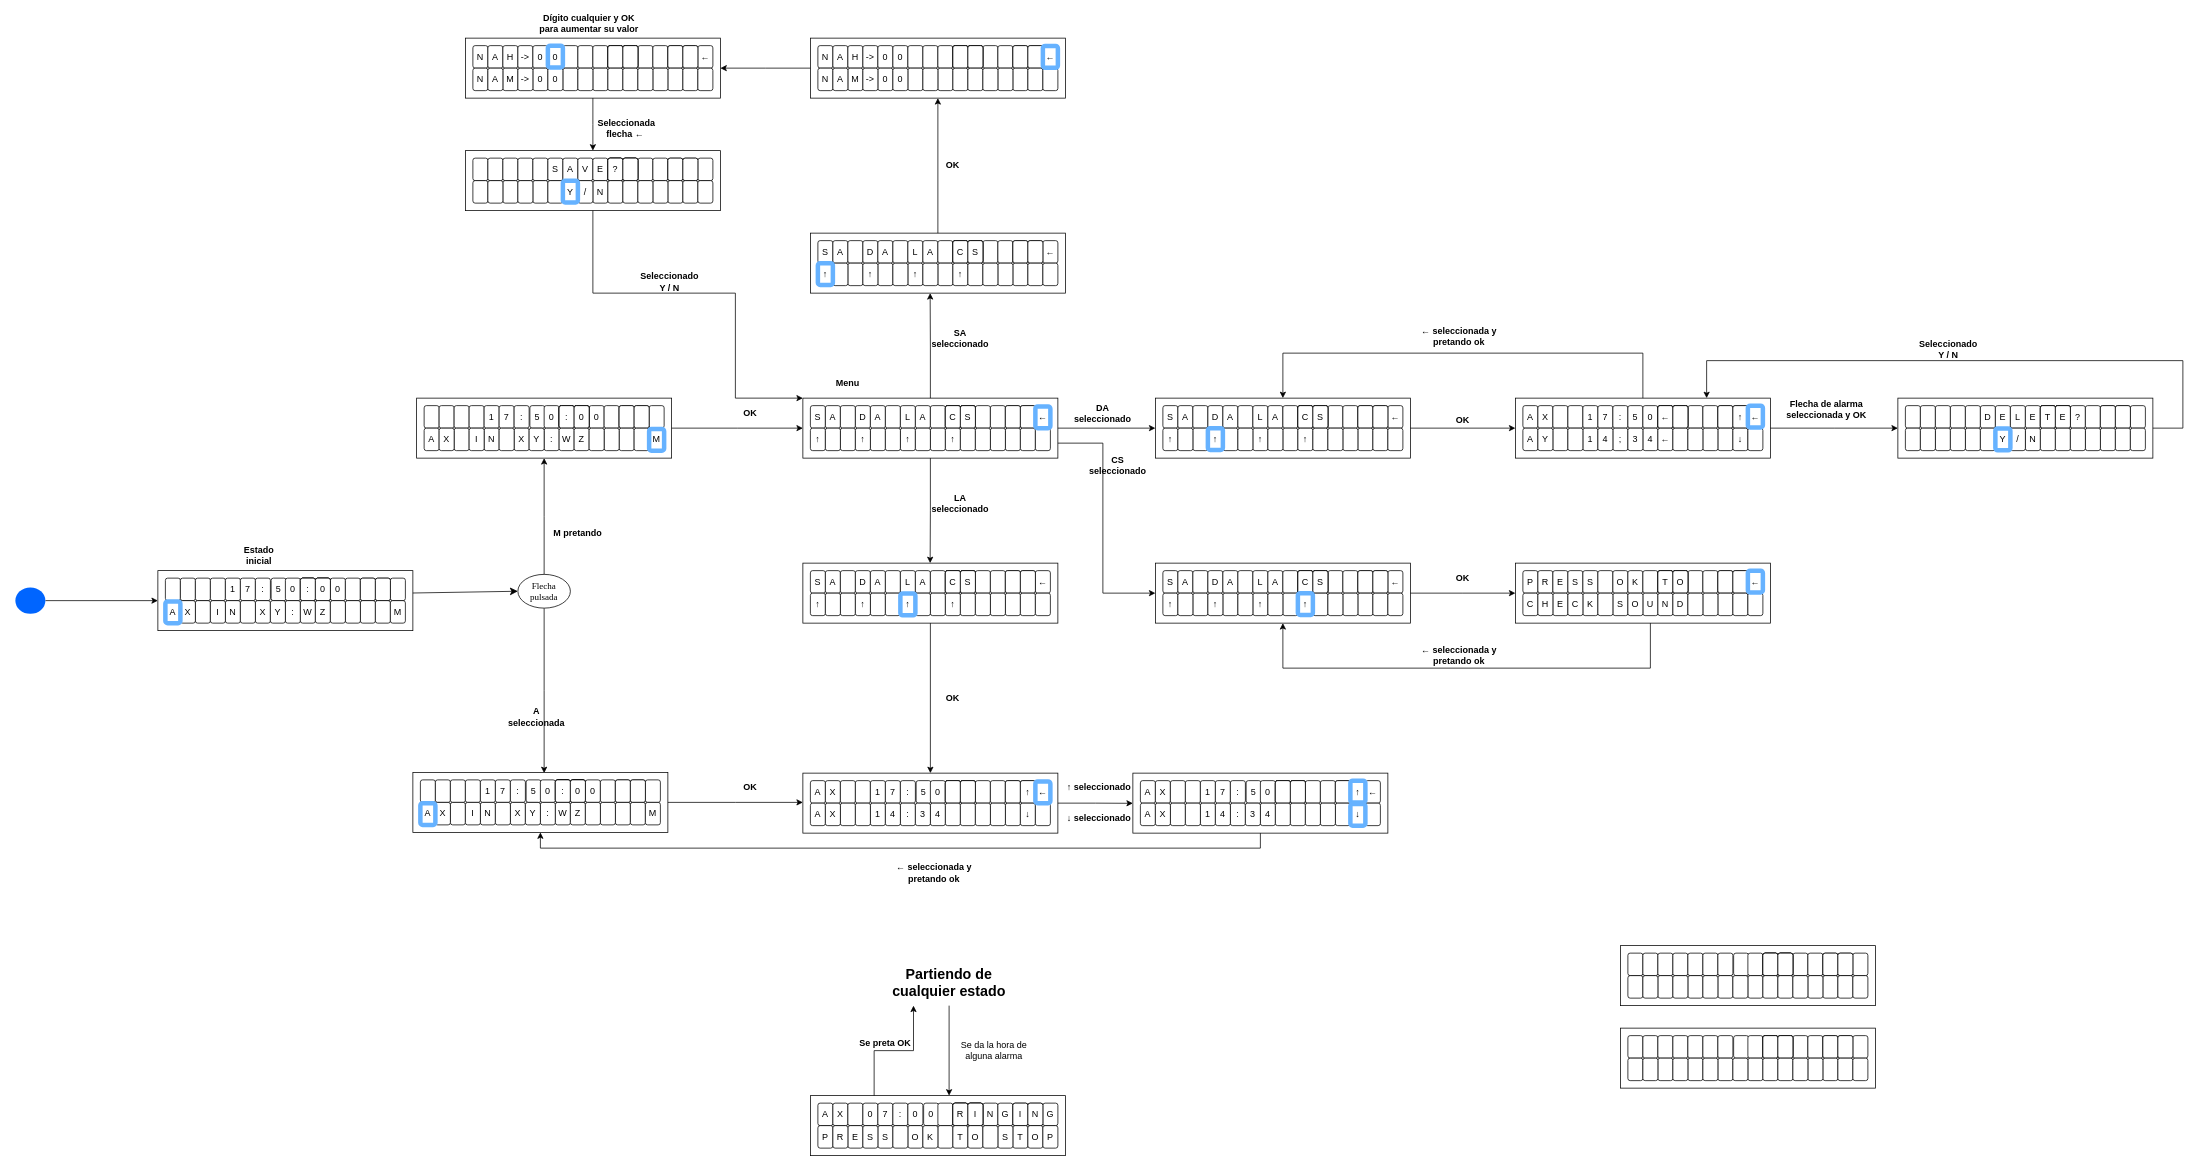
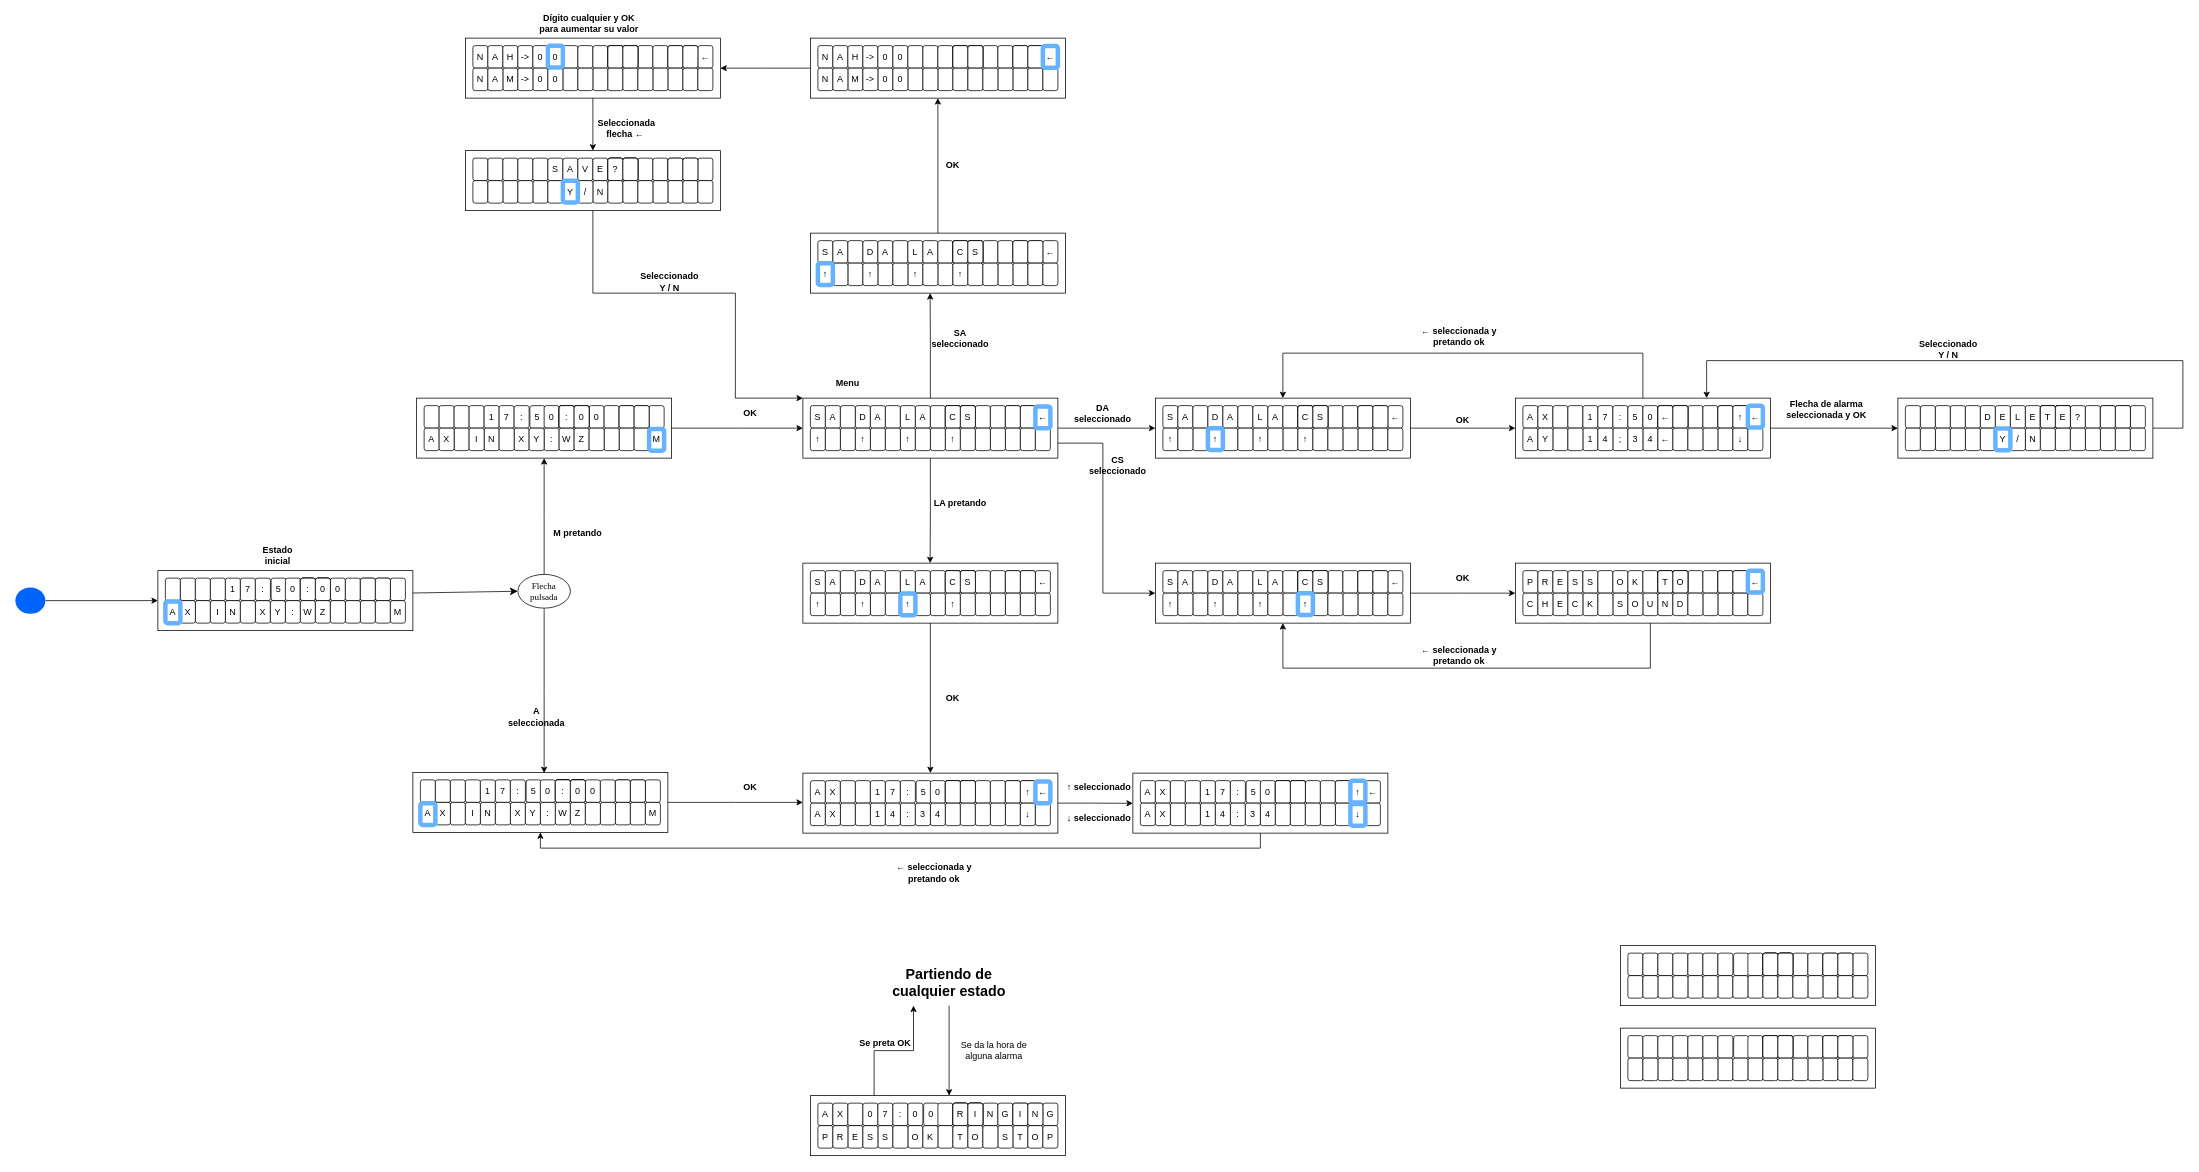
node "LA seleccionado": label "LA seleccionado" -> "LA pretando"
node "Estado inicial": moved (259, 555) -> (278, 555)
